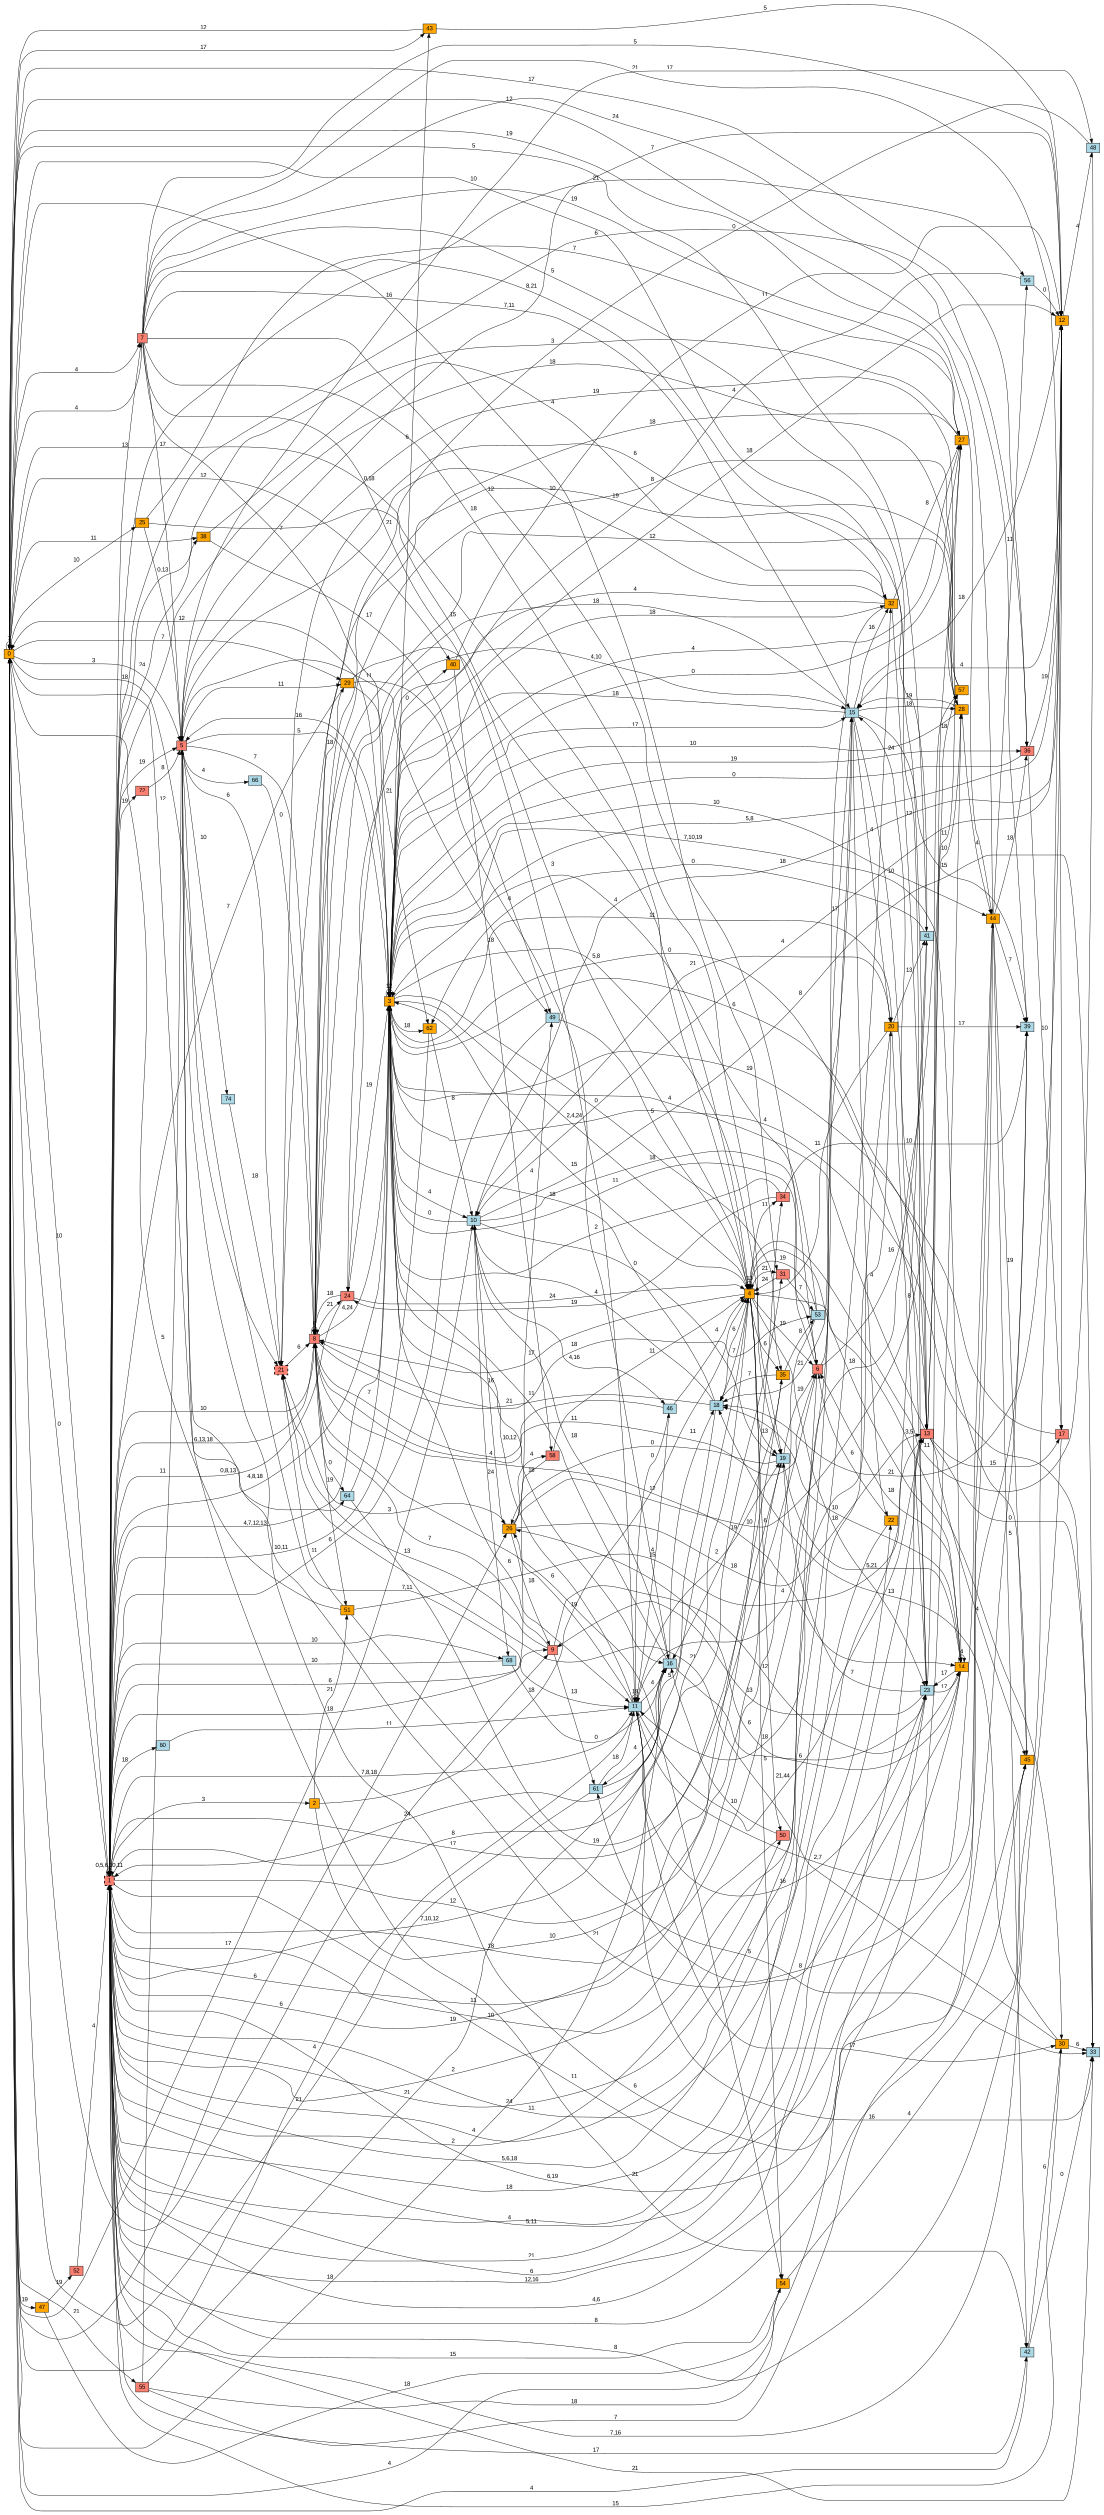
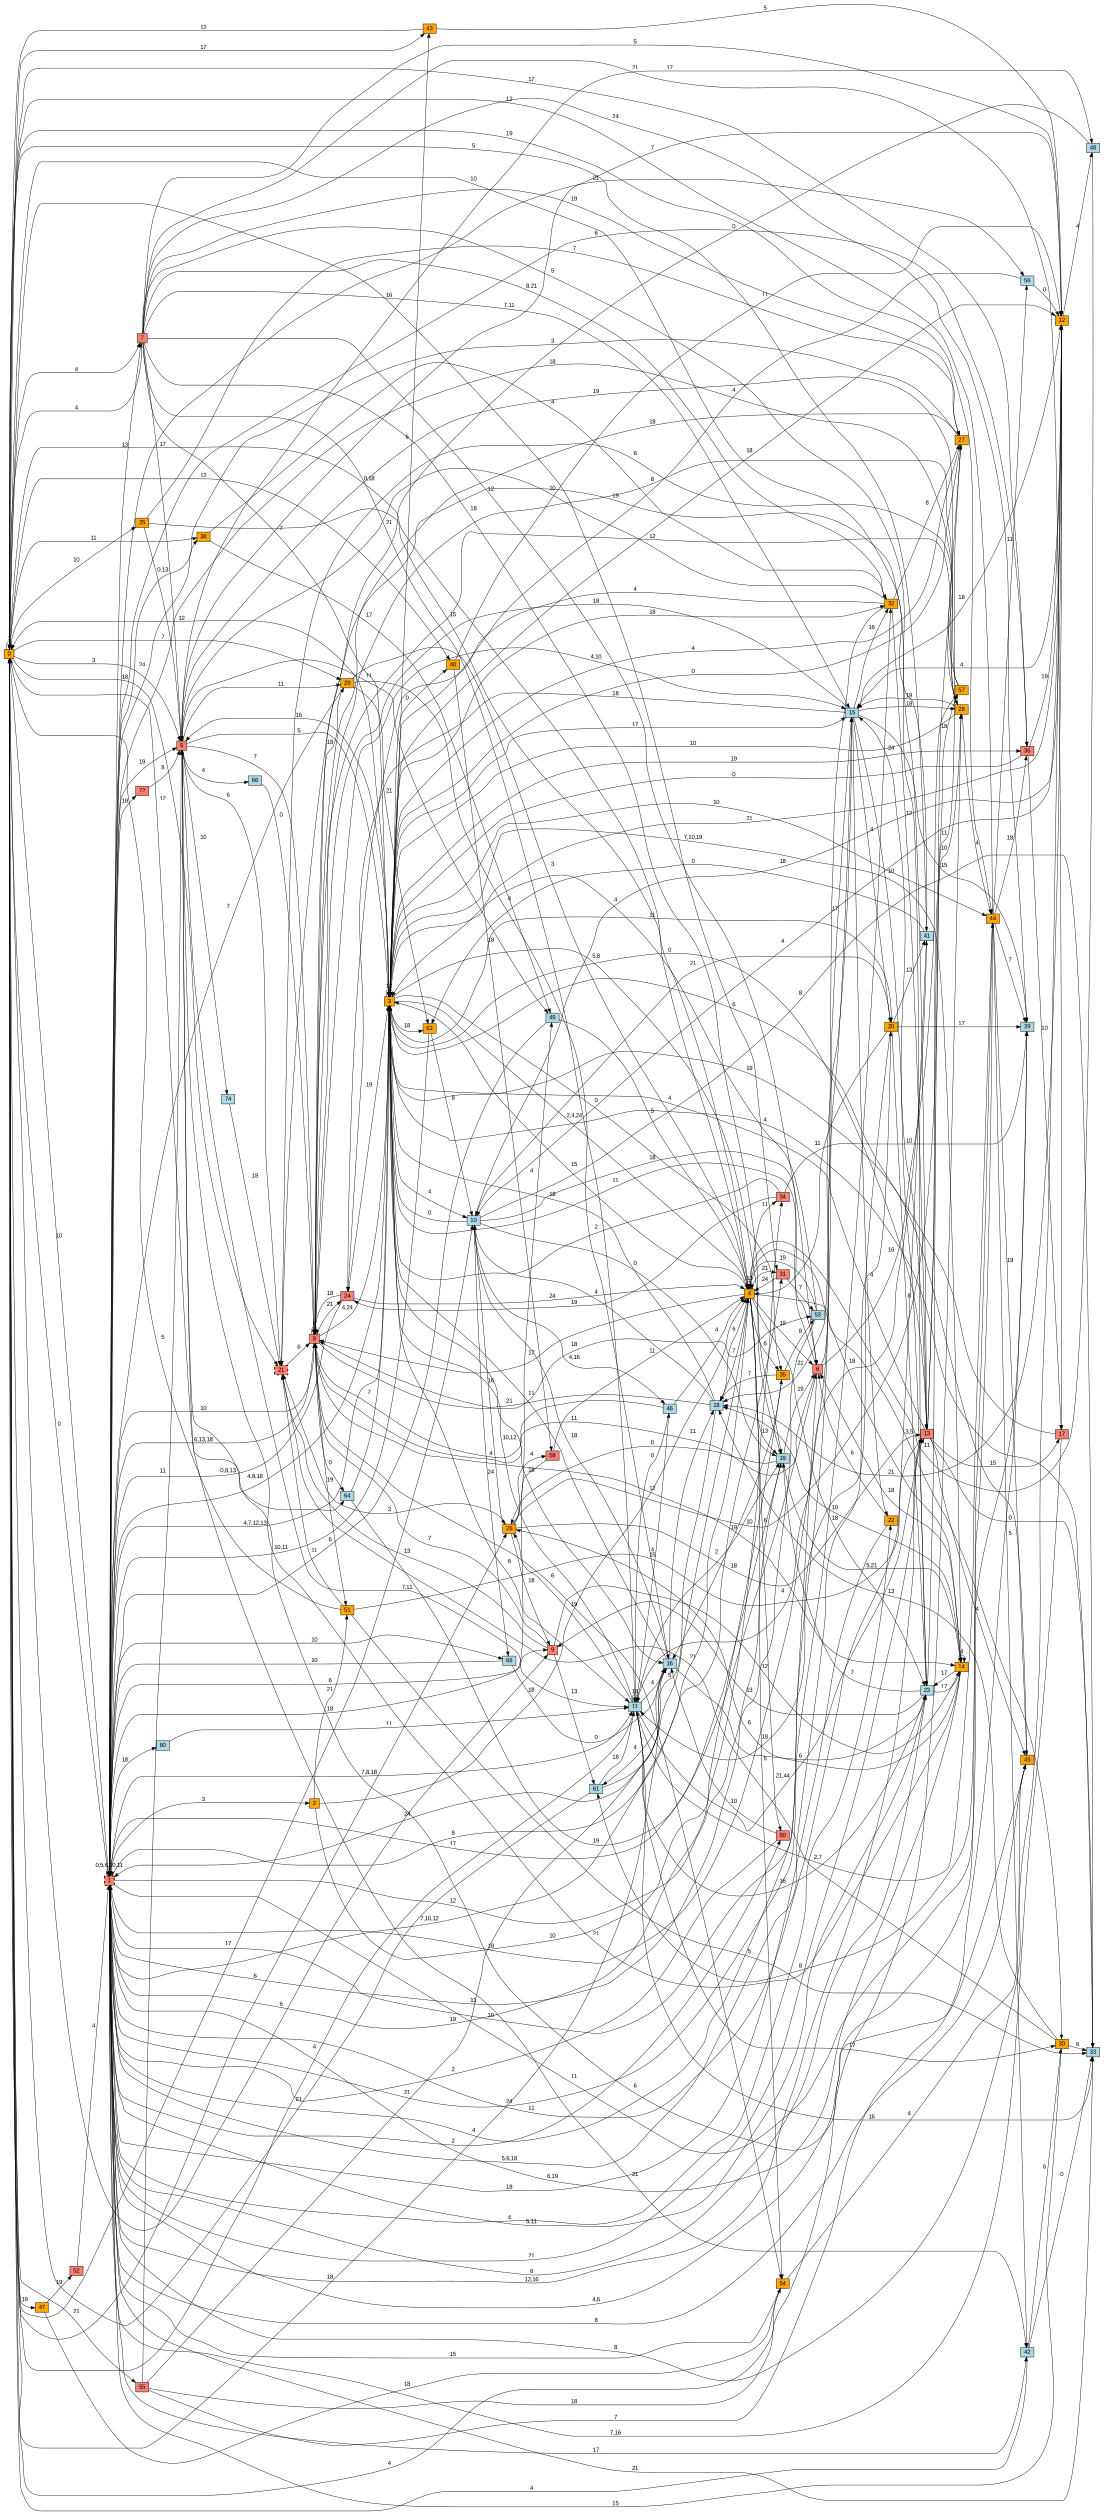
edge "12" -> "3": label "5,8" -> "21"
